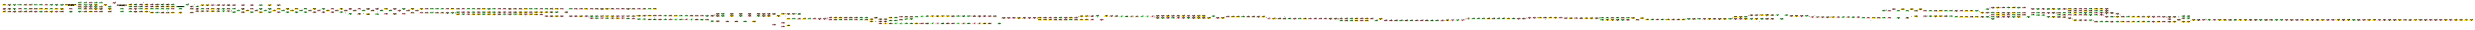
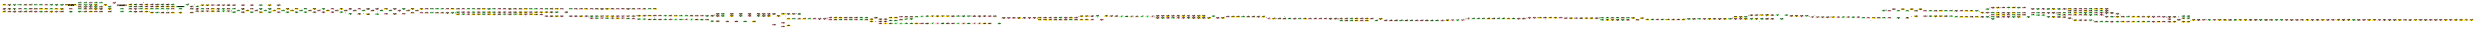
node "0x004db8f5 movl": fillcolor palegreen -> gold
